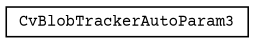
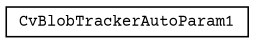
node "CvBlobTrackerAutoParam3": label "CvBlobTrackerAutoParam3" -> "CvBlobTrackerAutoParam1"
